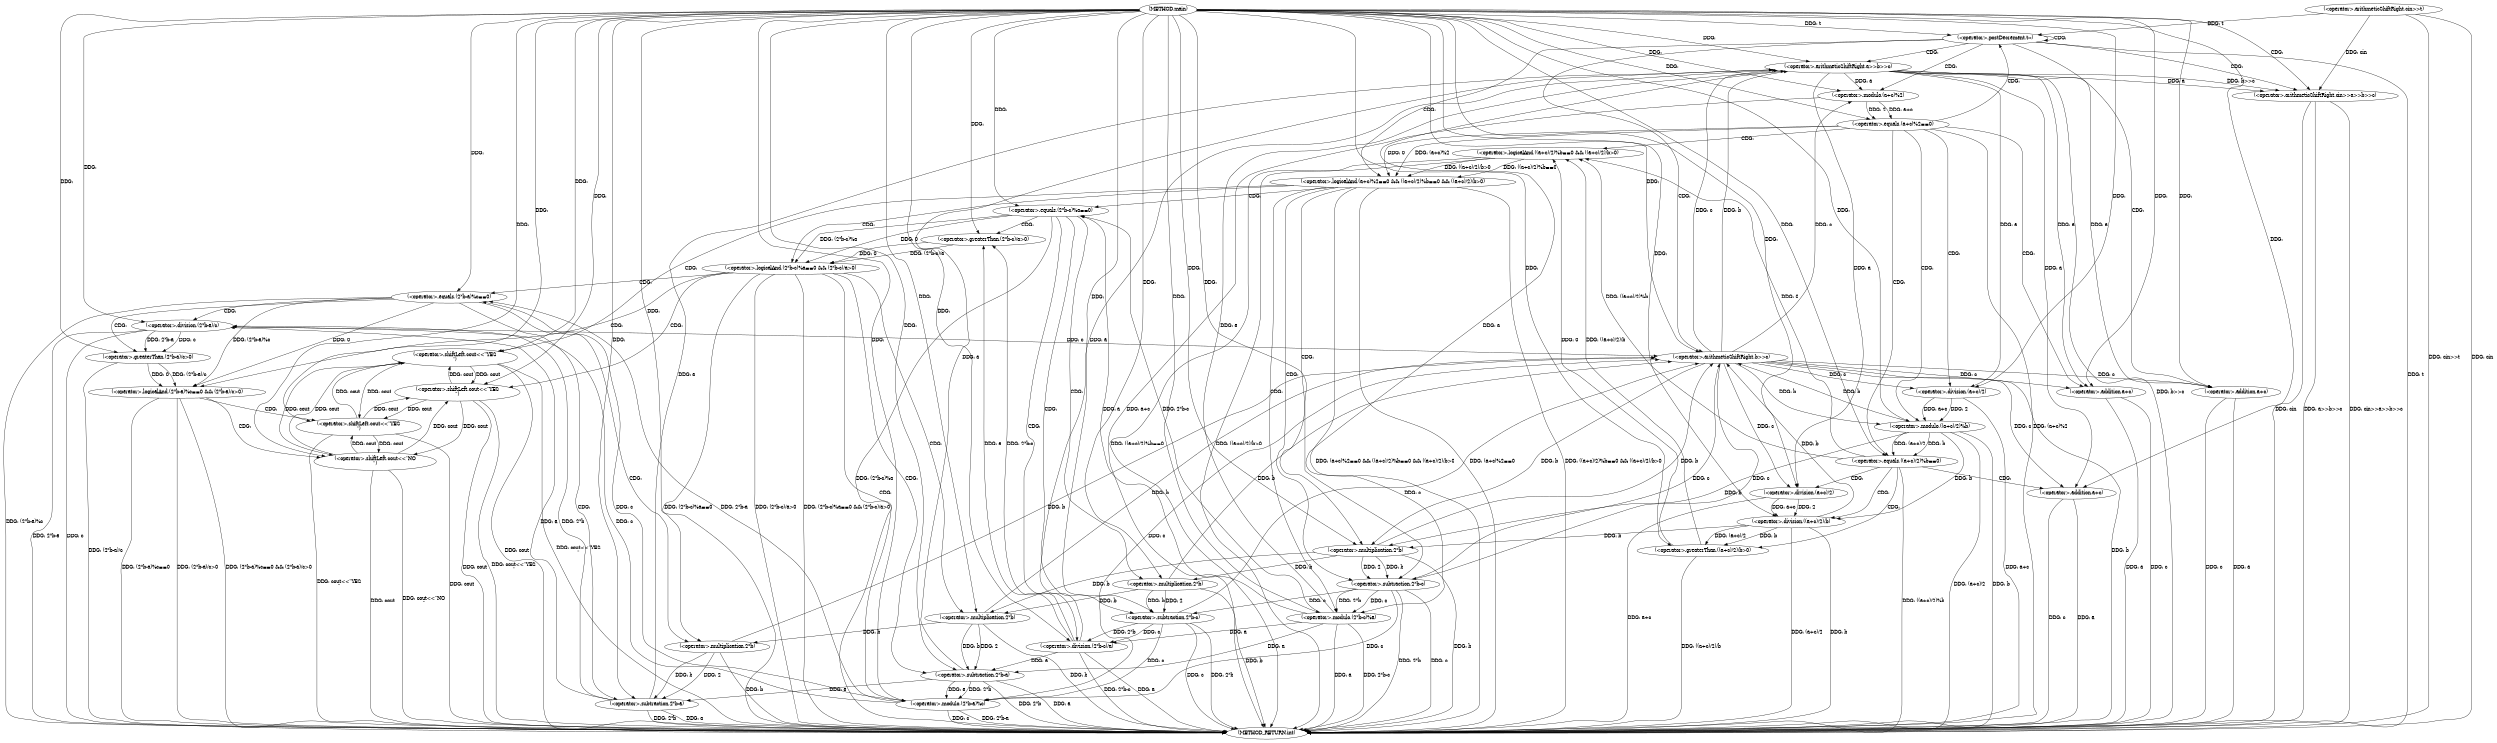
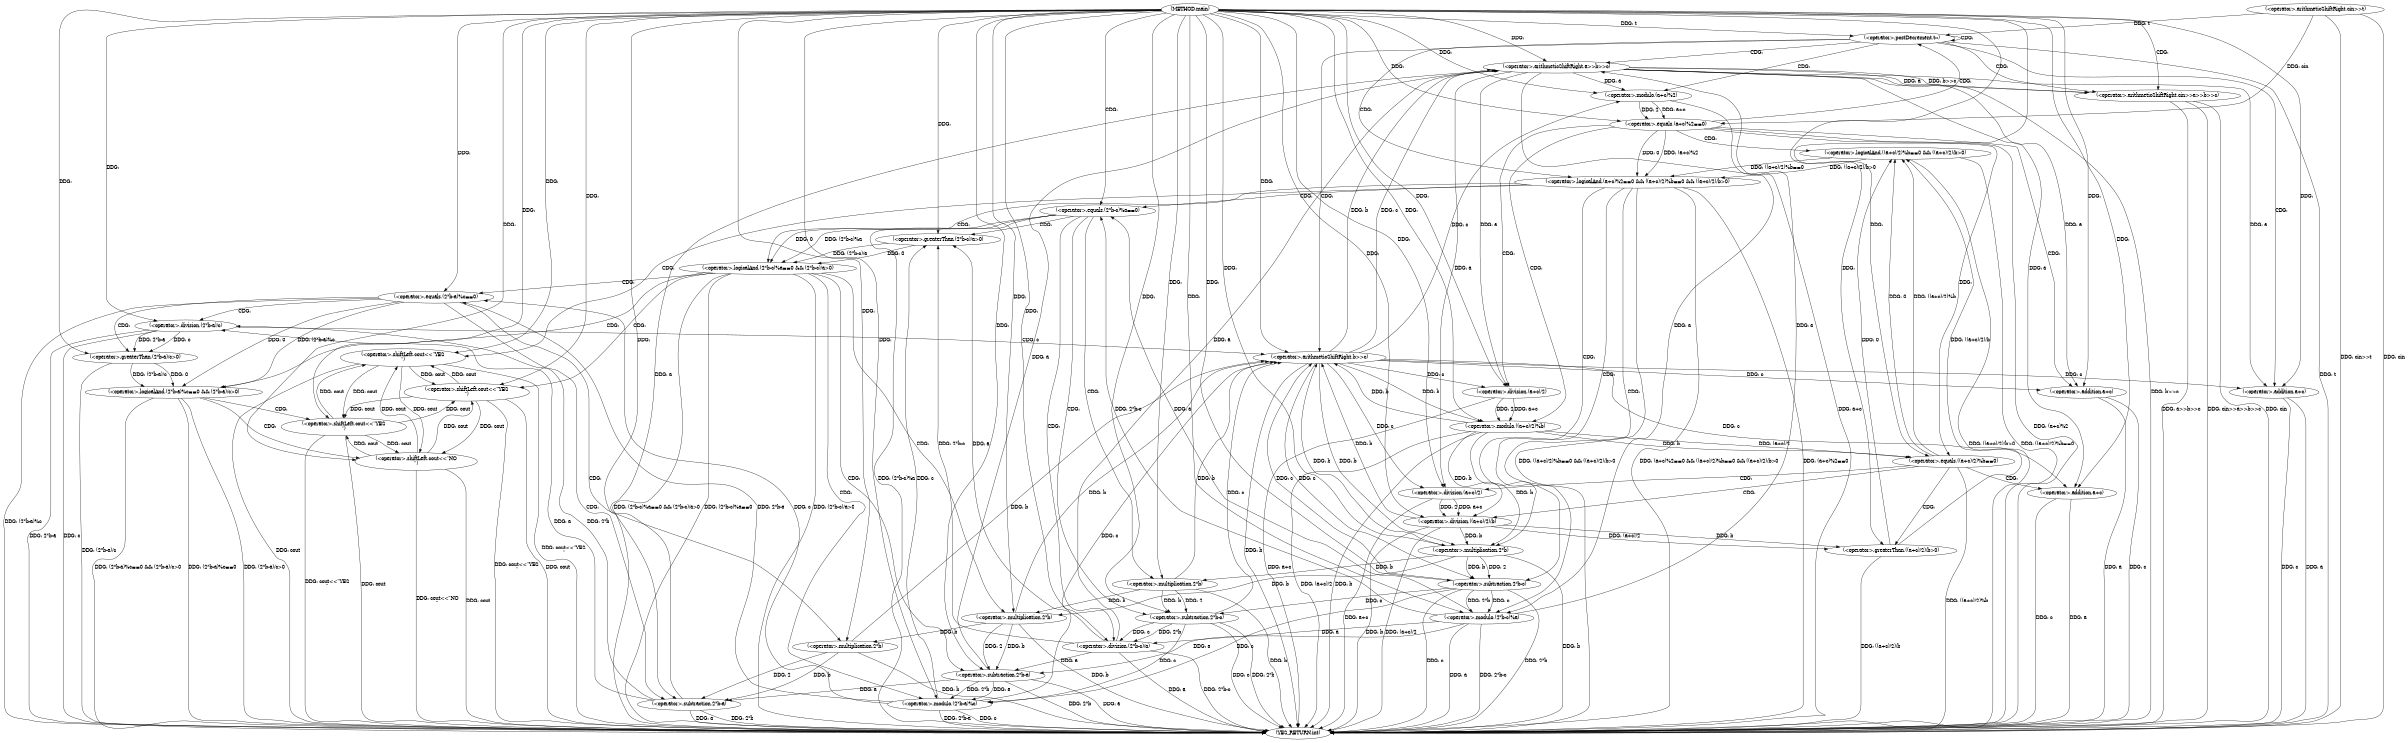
edge "(<operator>.arithmeticShiftRight,cin>>t)" -> "(<operator>.arithmeticShiftRight,cin>>a>>b>>c)": now "(<operator>.arithmeticShiftRight,cin>>t)" -> "(<operator>.equals,(a+c)%2==0)"
edge "(METHOD,main)" -> "(<operator>.equals,(2*b-c)%a==0)": label "DDG: " -> "CDG: "
edge "(<operator>.equals,(a+c)%2==0)" -> "(<operator>.equals,((a+c)/2)%b==0)": label "CDG: " -> "DDG: "
edge "(<operator>.division,(2*b-a)/c)" -> "(<operator>.arithmeticShiftRight,b>>c)": label "DDG: c" -> "CDG: c"
edge "(<operator>.modulo,(2*b-a)%c)" -> "(<operator>.division,(2*b-a)/c)": now "(<operator>.modulo,(2*b-a)%c)" -> "(<operator>.greaterThan,(2*b-c)/a>0)"
node "(METHOD_RETURN,int)": label "(METHOD_RETURN,int)" -> "(YES_RETURN,int)"
